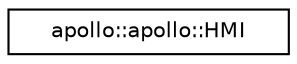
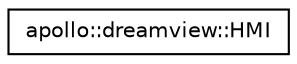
node "apollo::apollo::HMI": label "apollo::apollo::HMI" -> "apollo::dreamview::HMI"
